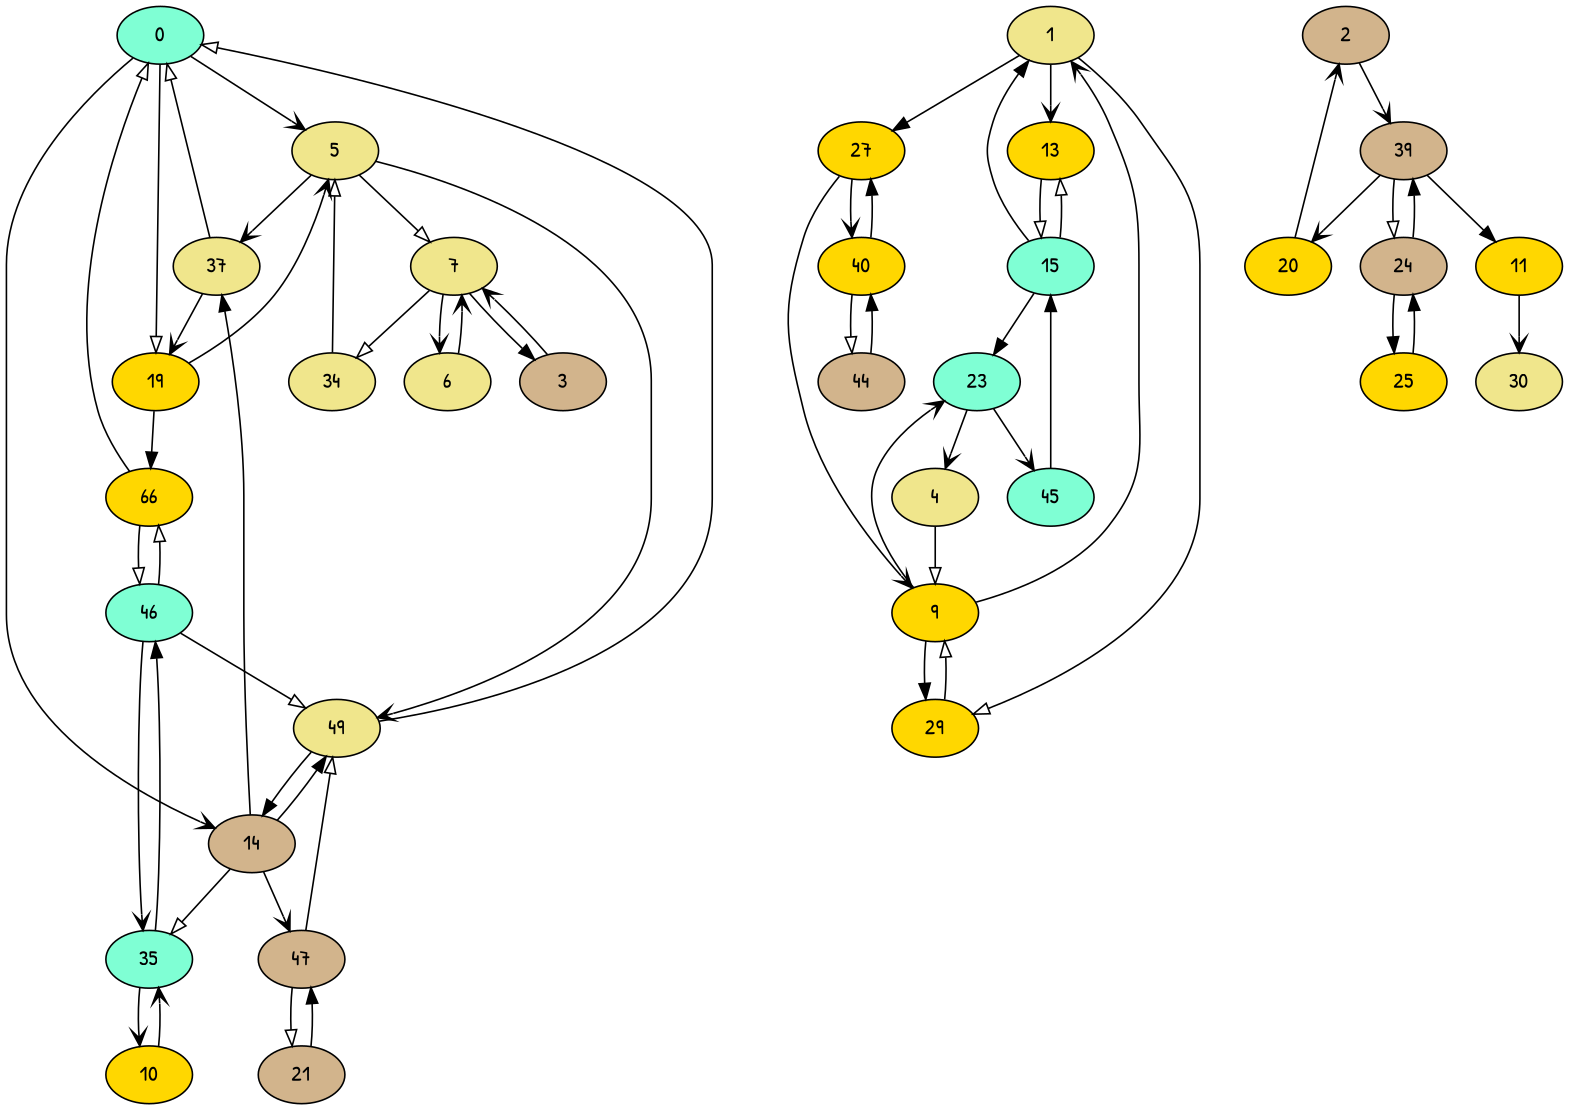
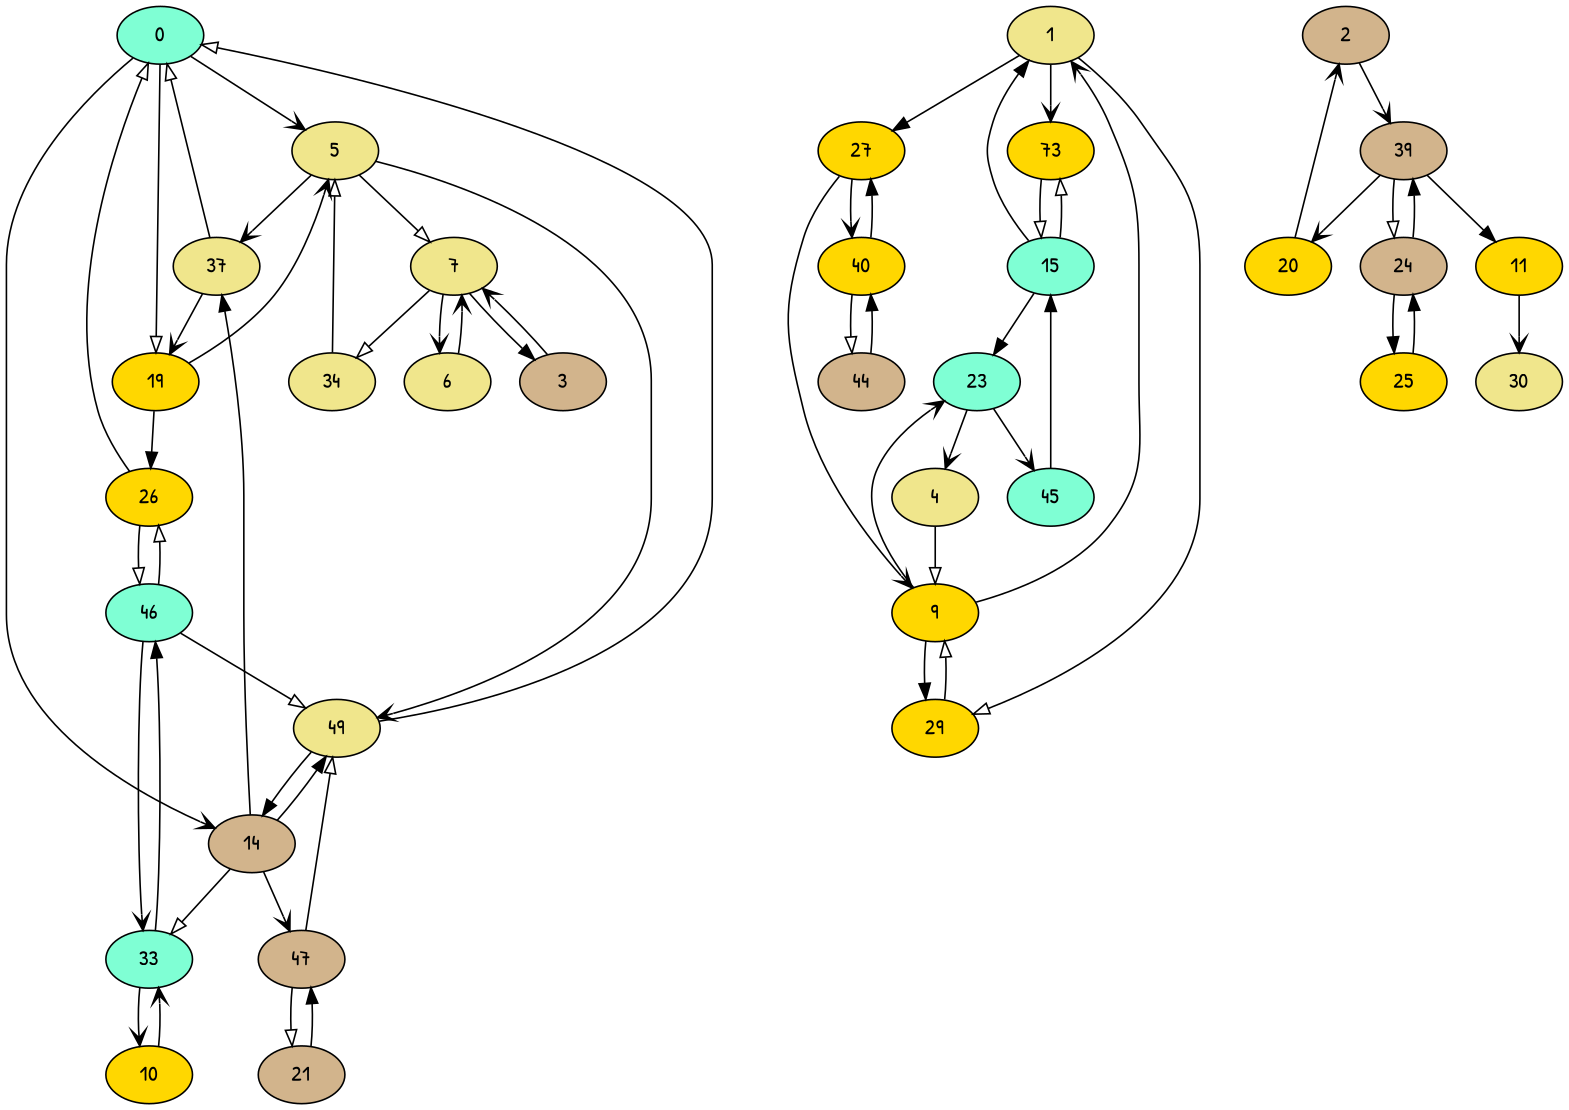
node "13": label "13" -> "73"
node "66": label "66" -> "26"
node "35": label "35" -> "33"
